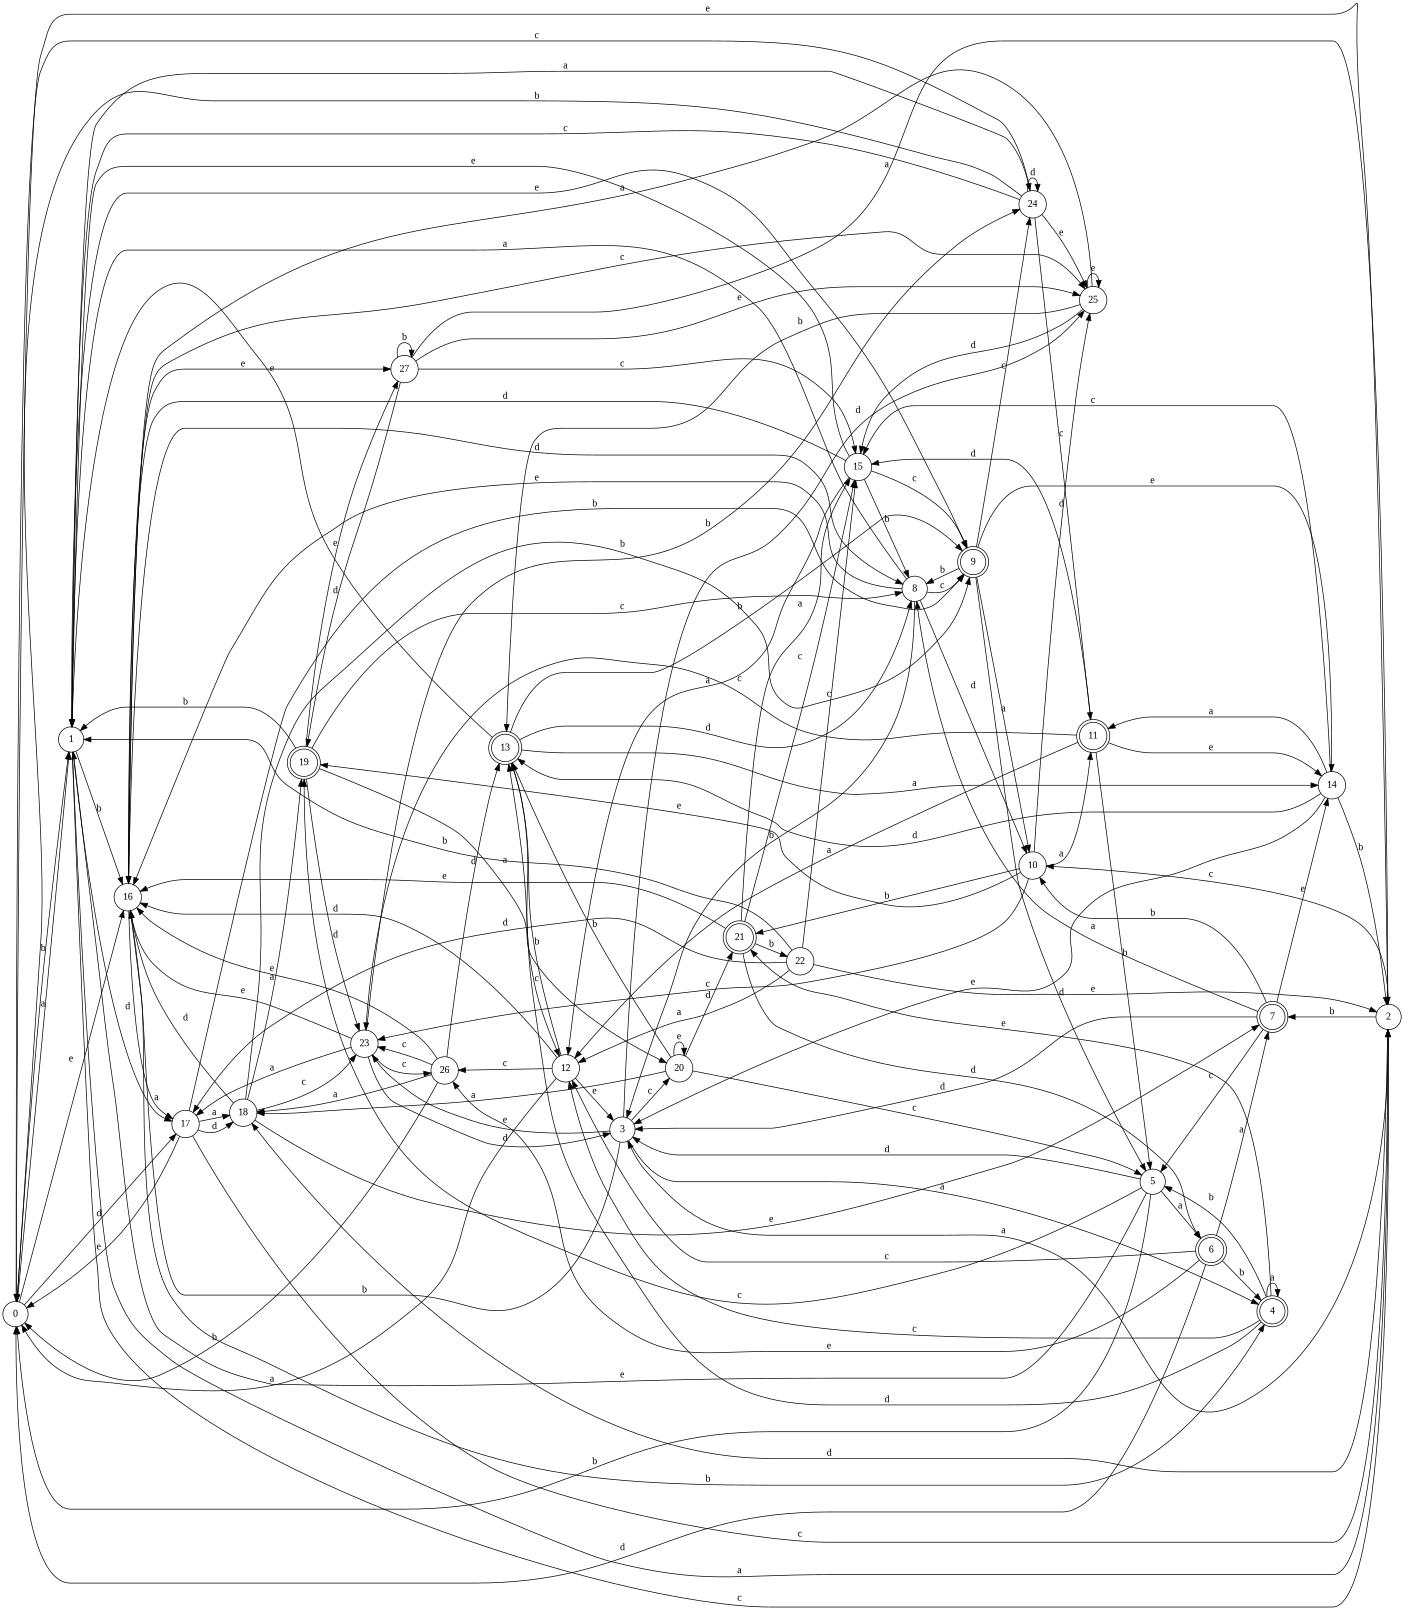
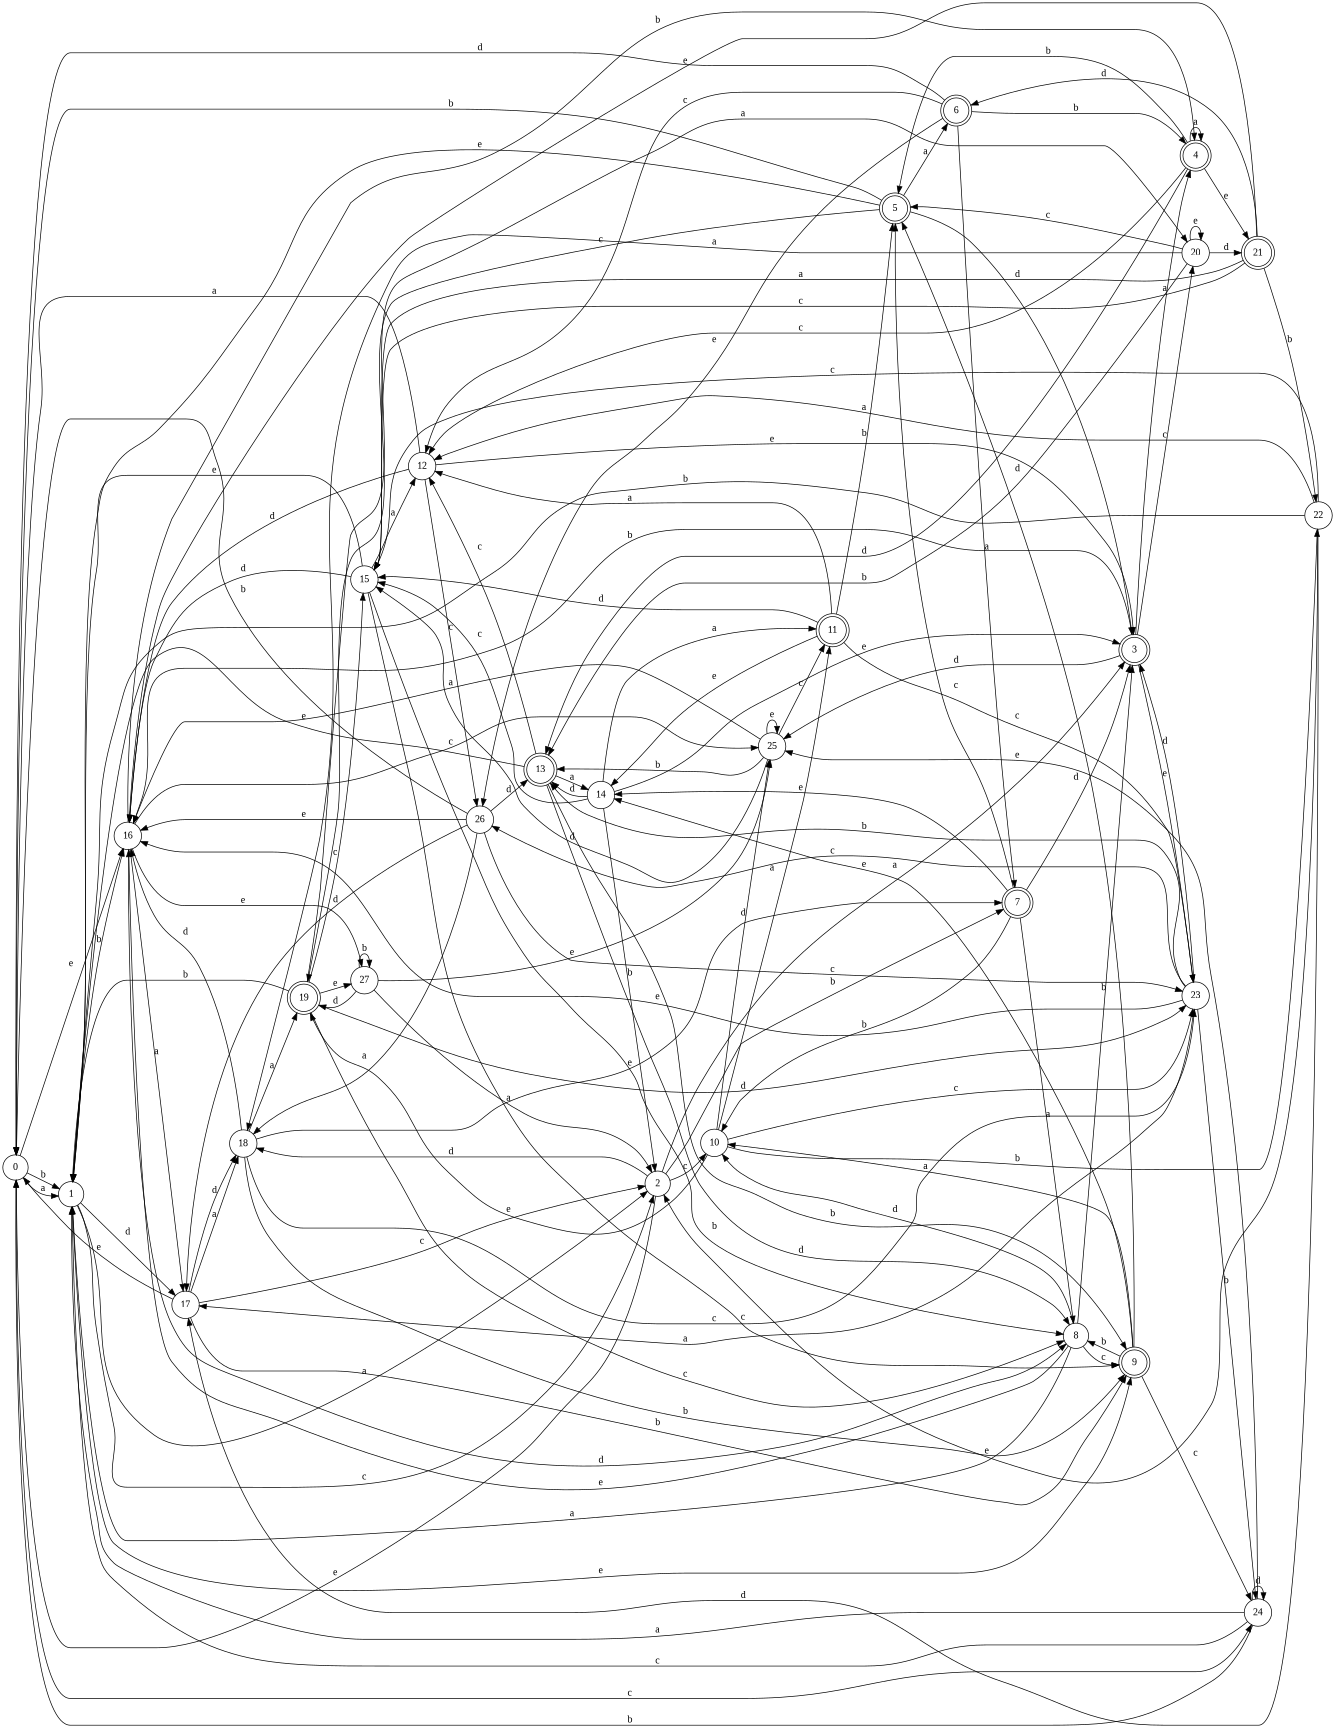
edge "27" -> "15": now "19" -> "15"
edge "24" -> "11": now "25" -> "11"
edge "10" -> "21": now "10" -> "22"
edge "12" -> "13": now "23" -> "13"
node "3": shape circle -> doublecircle
node "5": shape circle -> doublecircle
edge "0" -> "17": now "26" -> "17"
